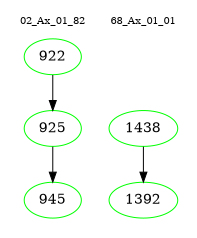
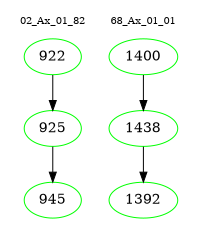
node "1400": added
